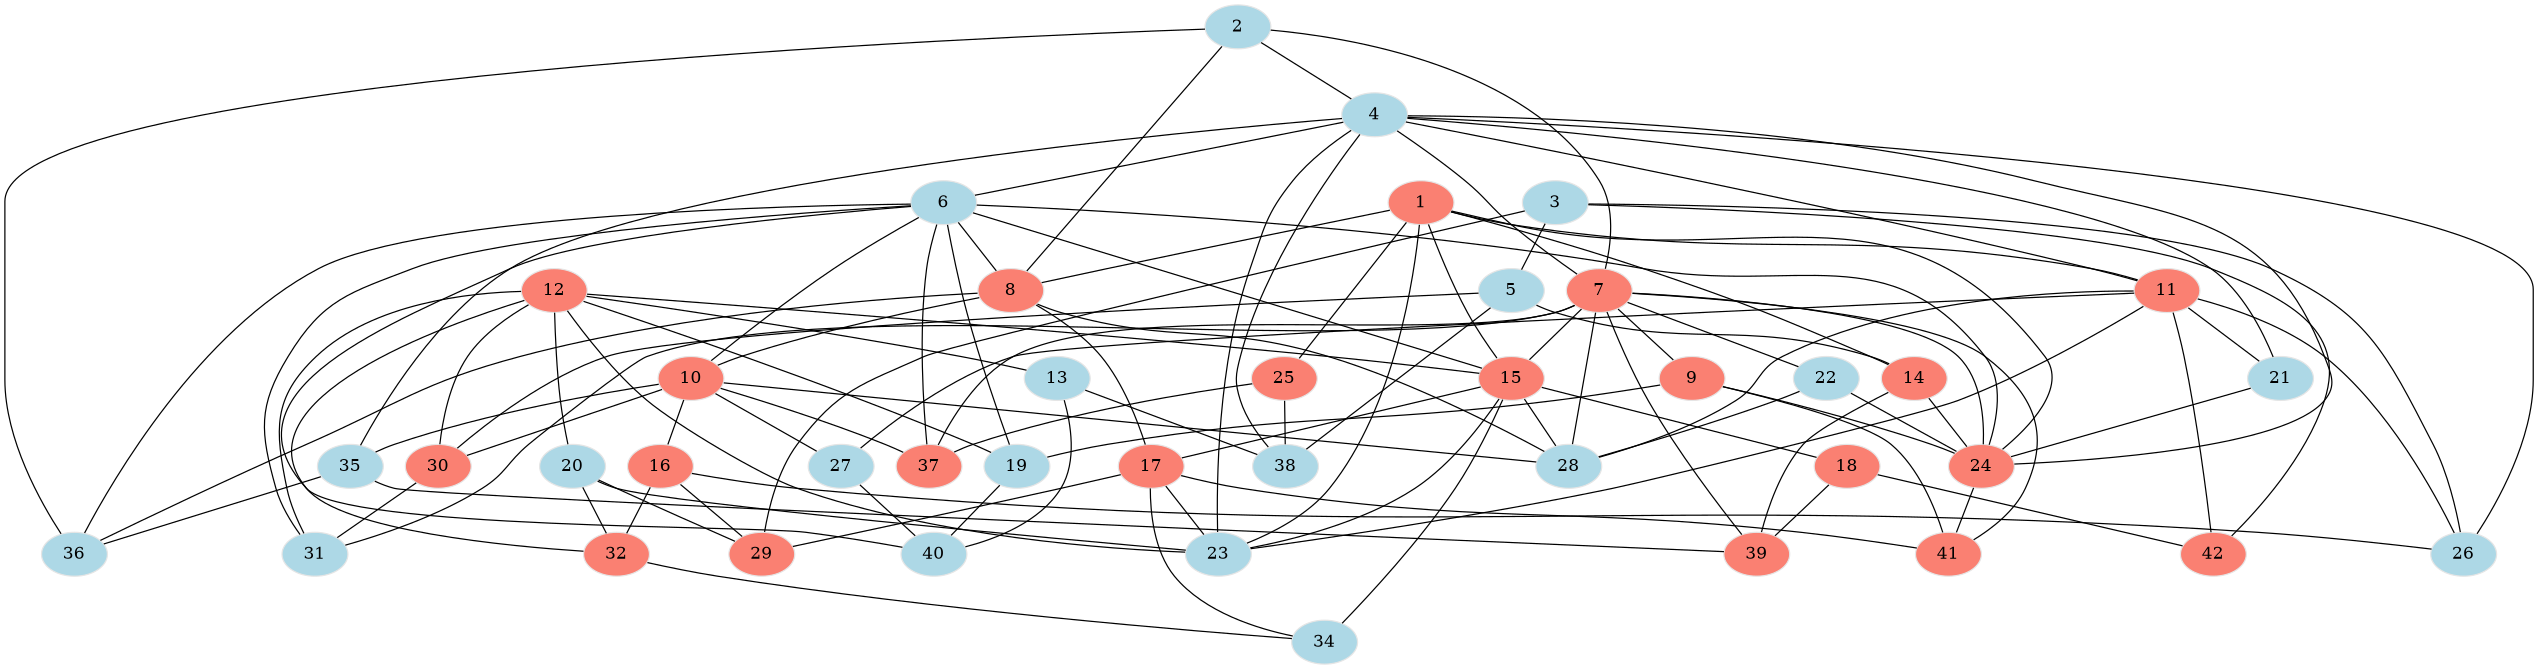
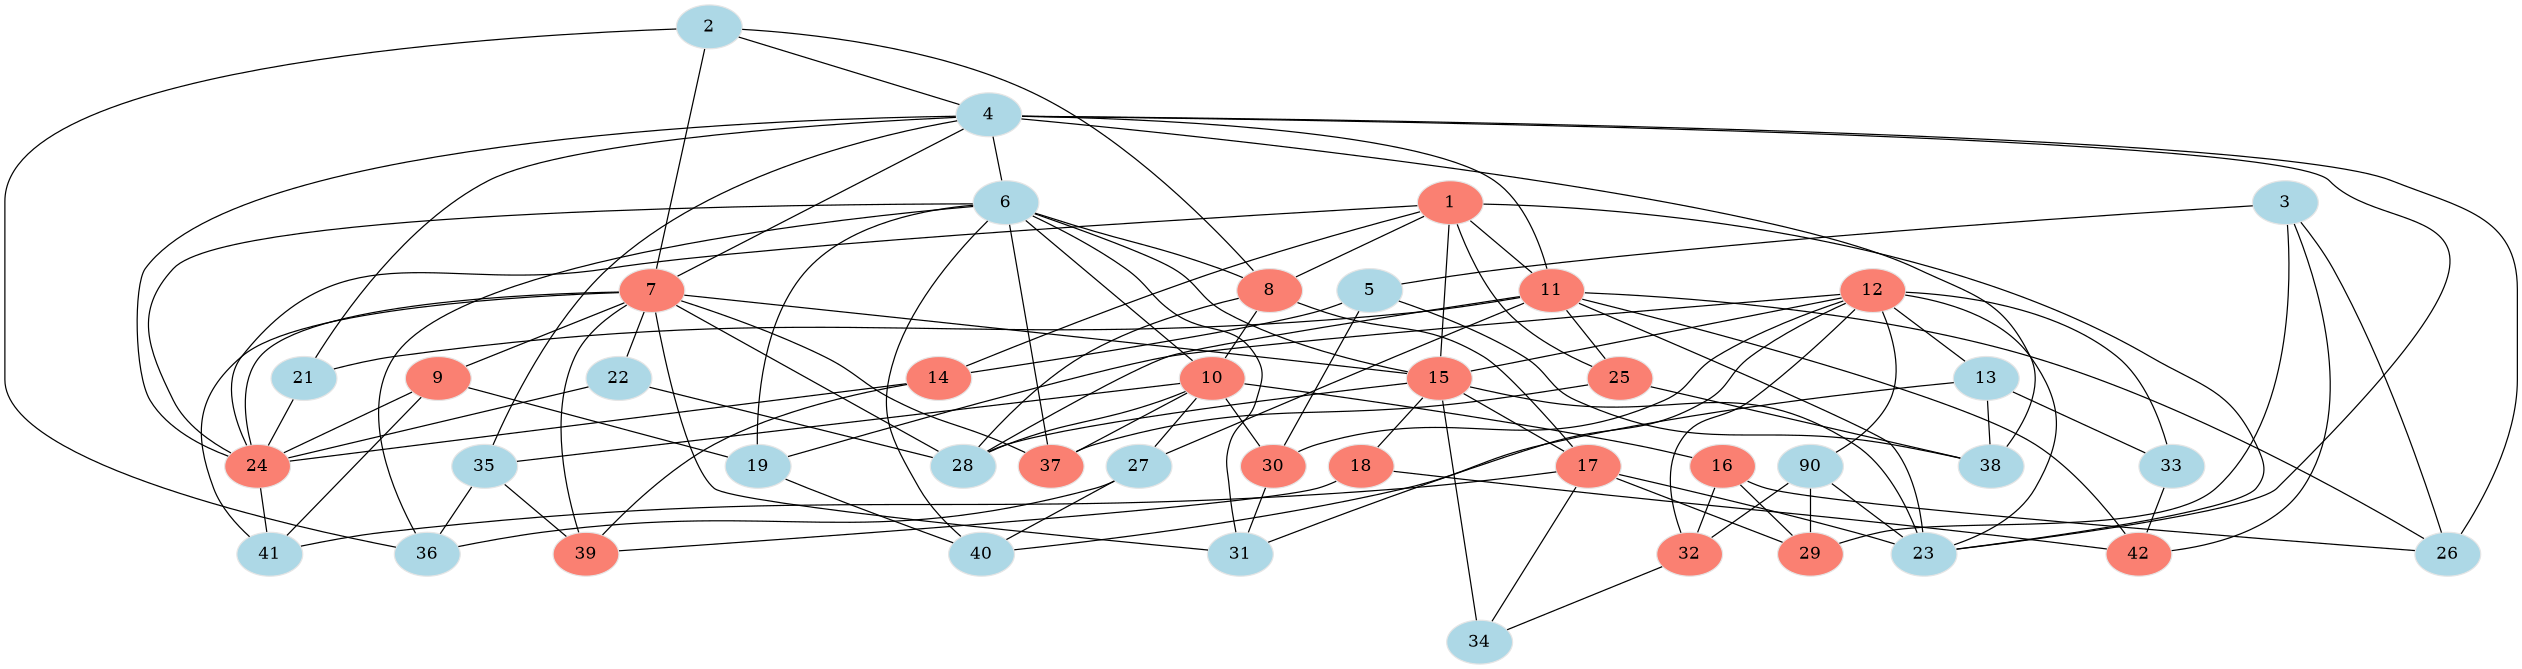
edge "11" -- "25": added
edge "8" -- "36": now "27" -- "36"
node "20": label "20" -> "90"
node "33": added
node "41": fillcolor salmon -> lightblue
